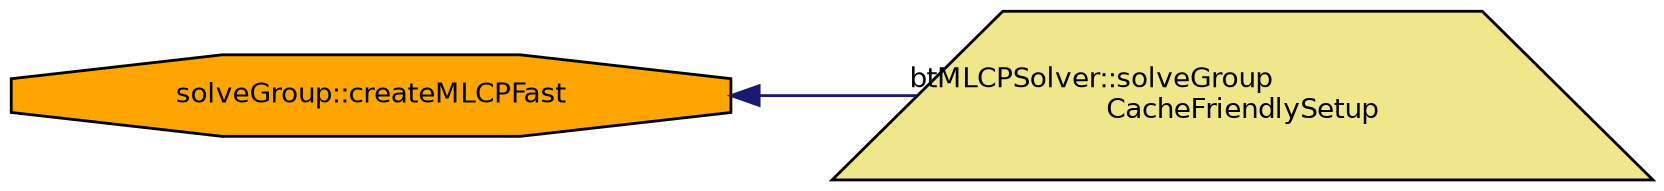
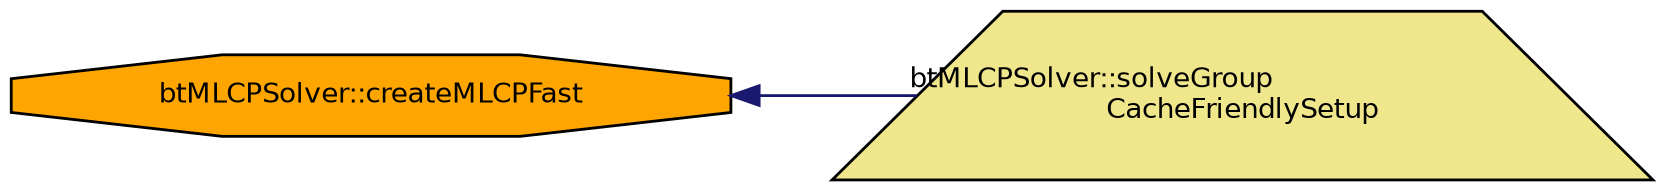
node "solveGroup::createMLCPFast": label "solveGroup::createMLCPFast" -> "btMLCPSolver::createMLCPFast"
